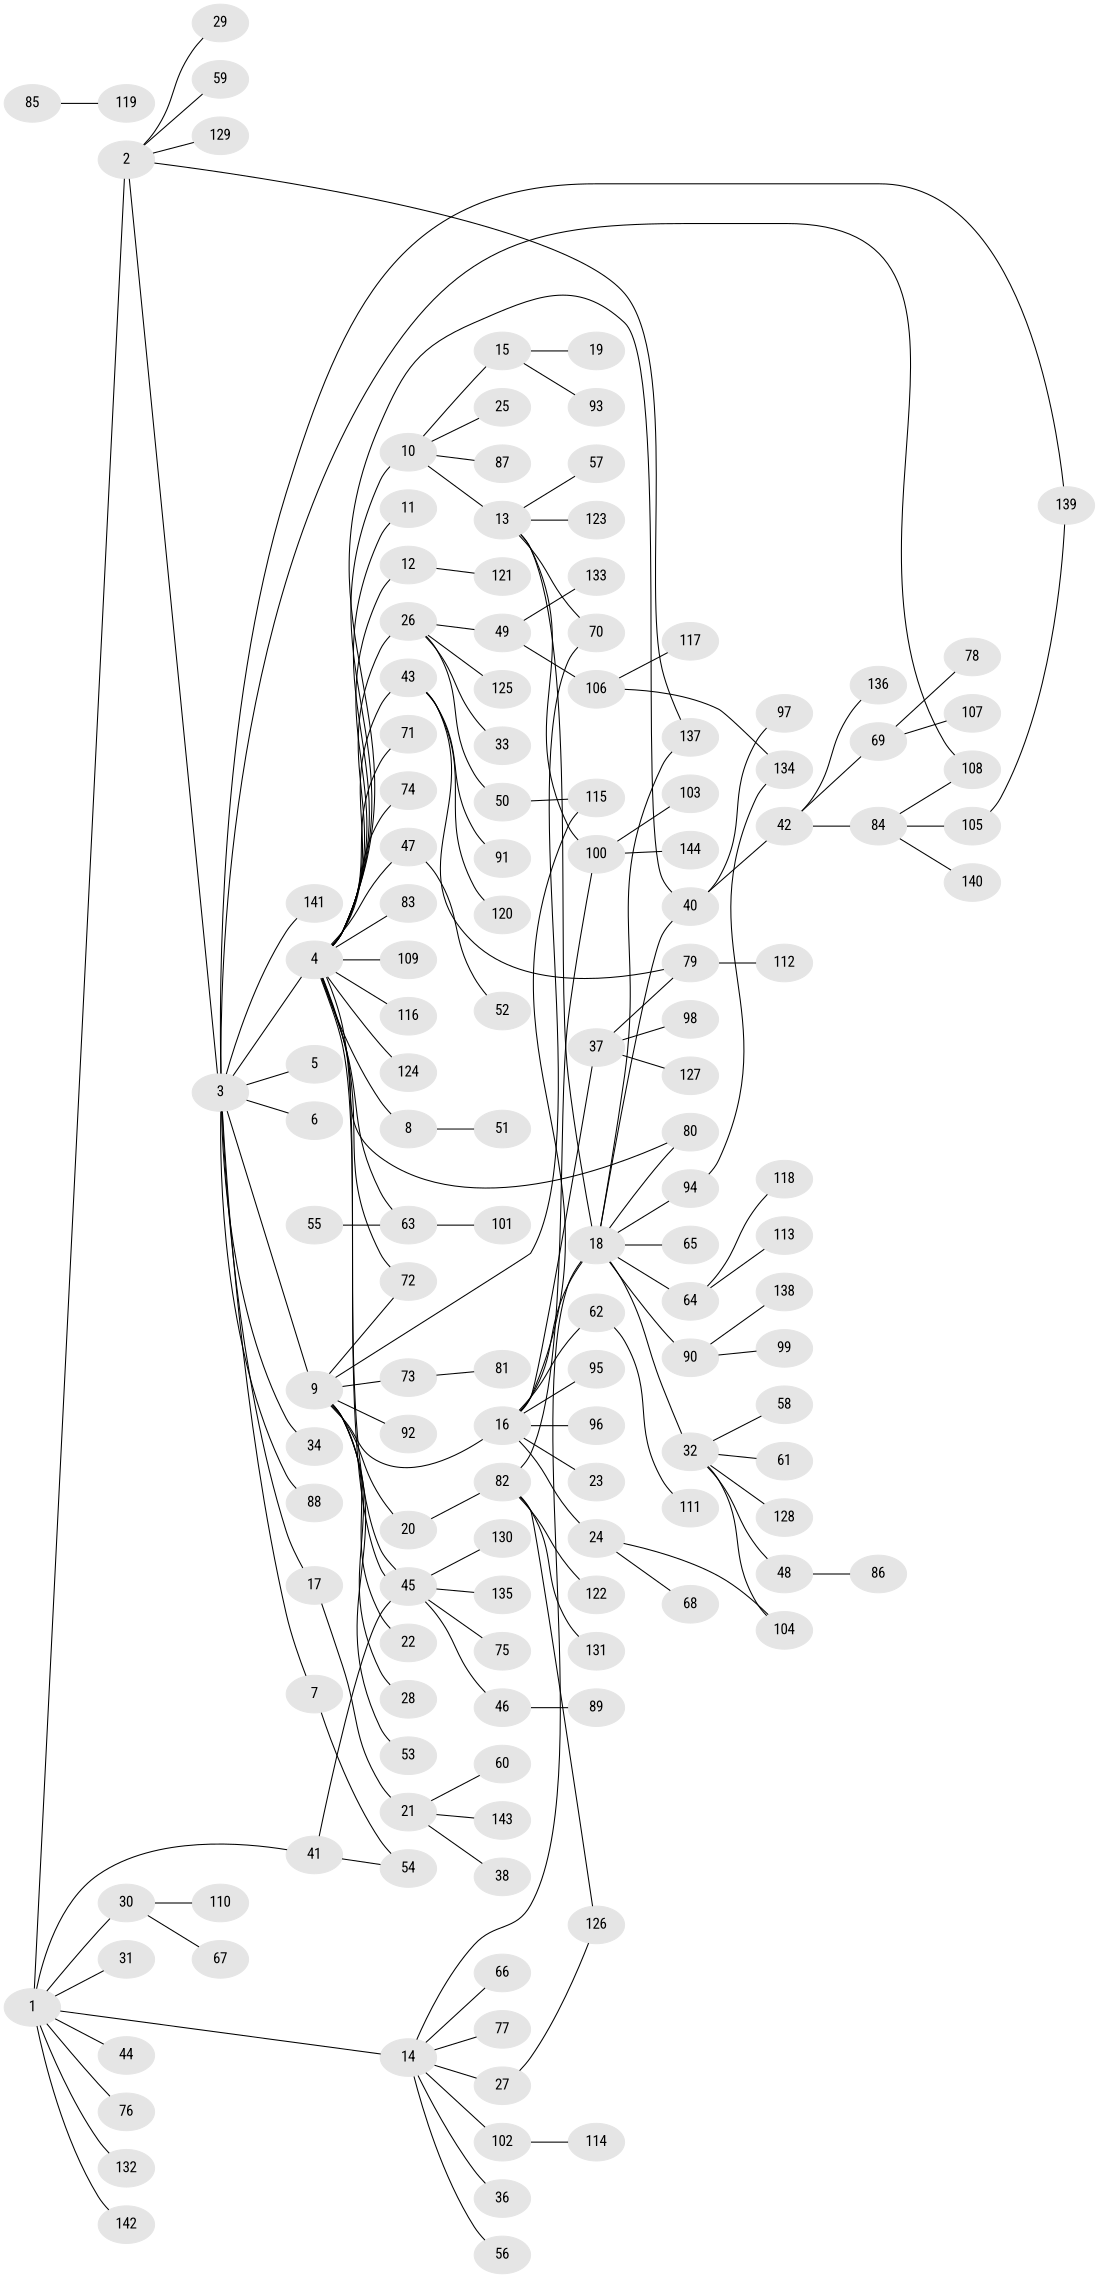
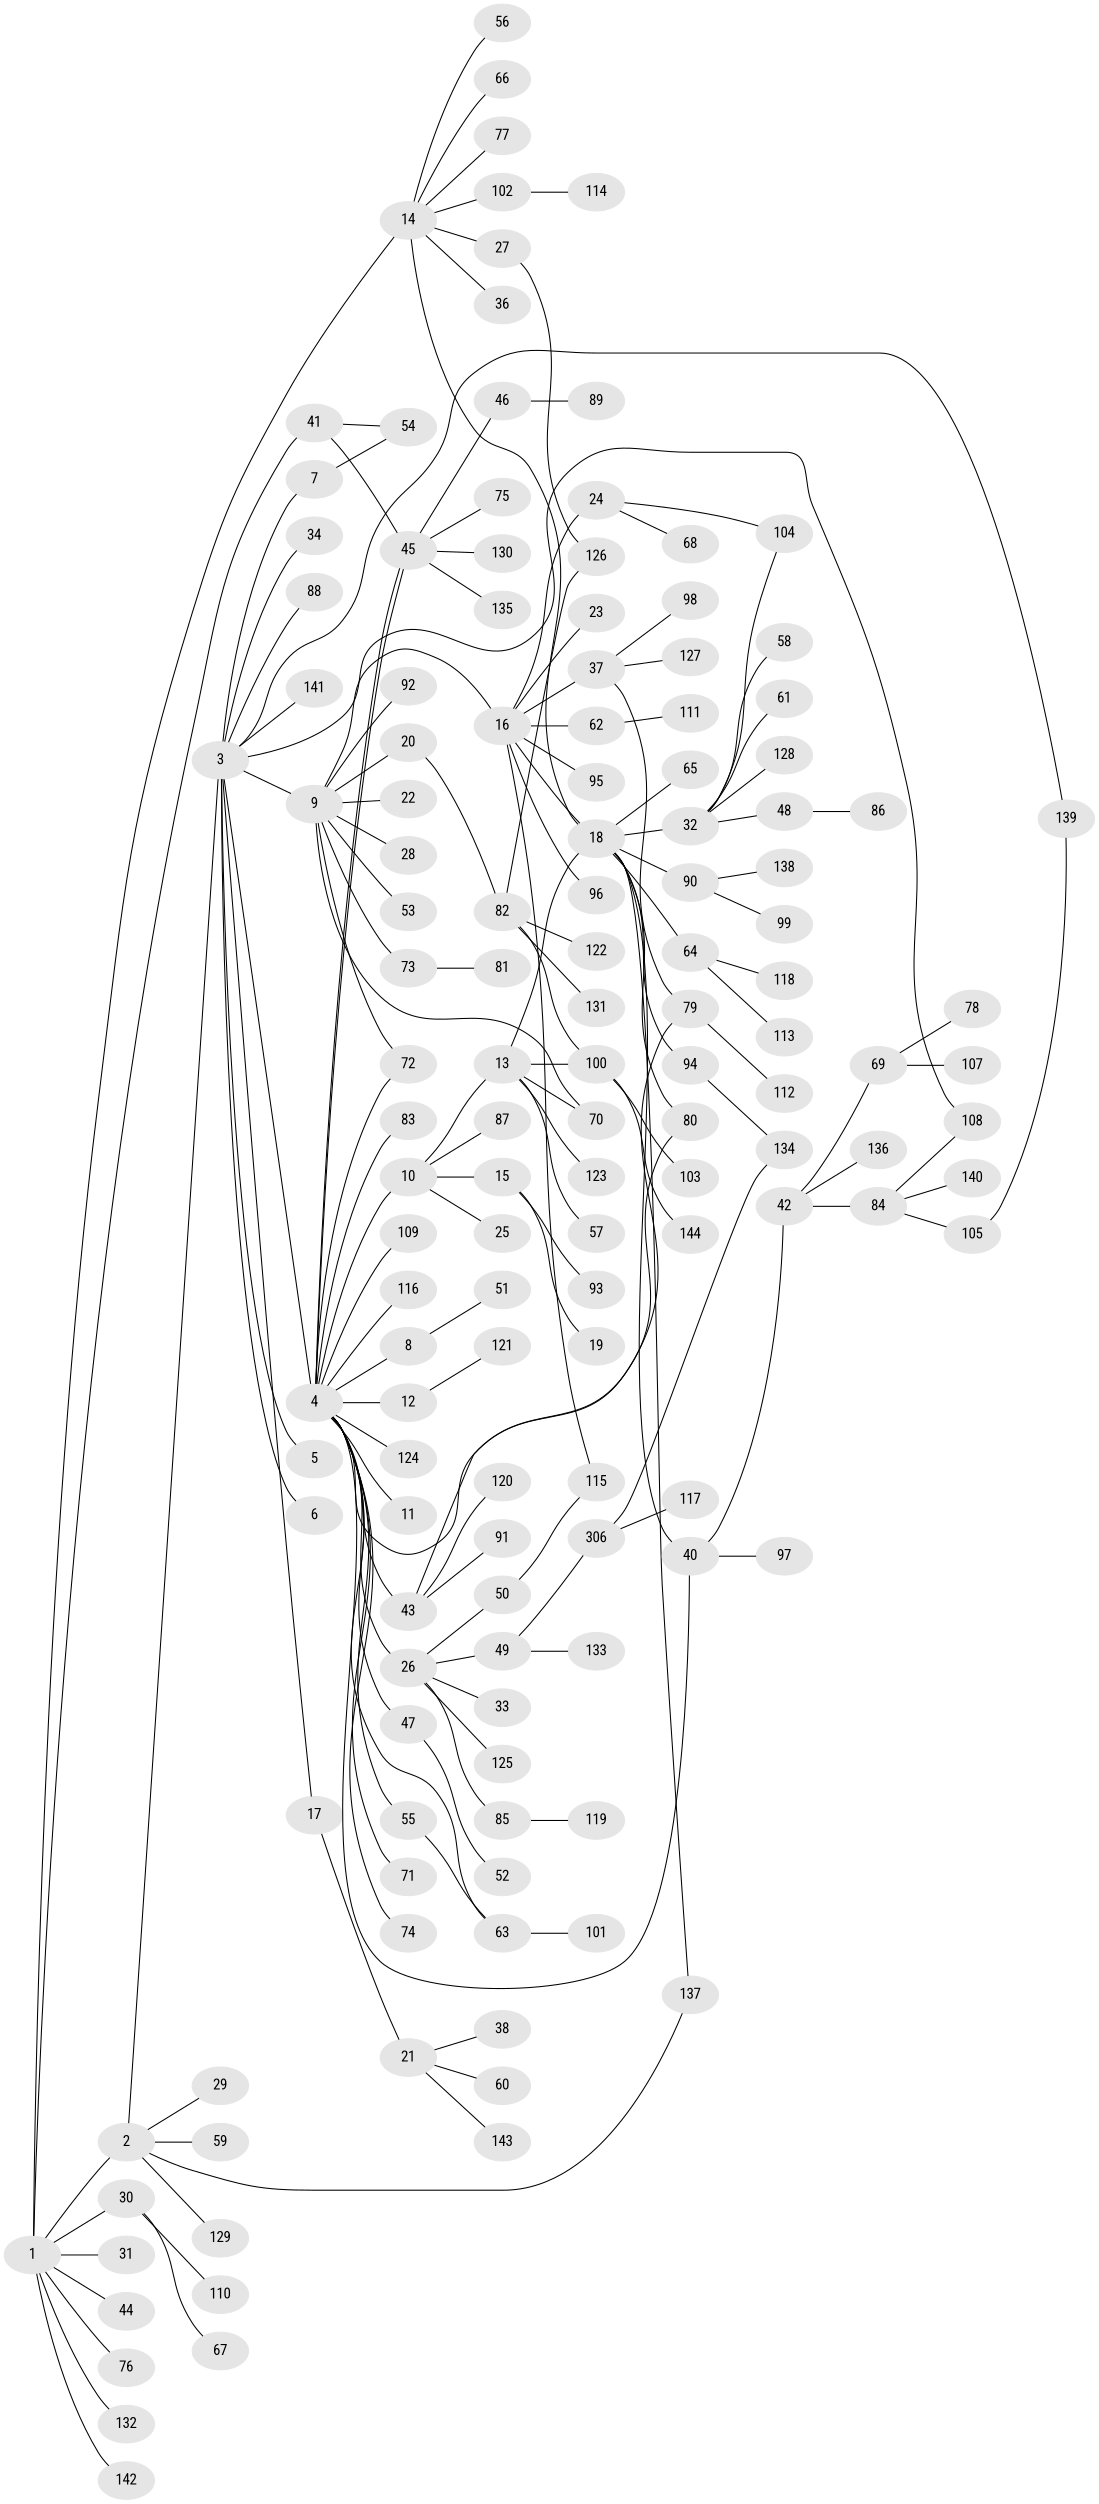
node "106": label "106" -> "306"
edge "4" -- "55": added
edge "26" -- "85": added
